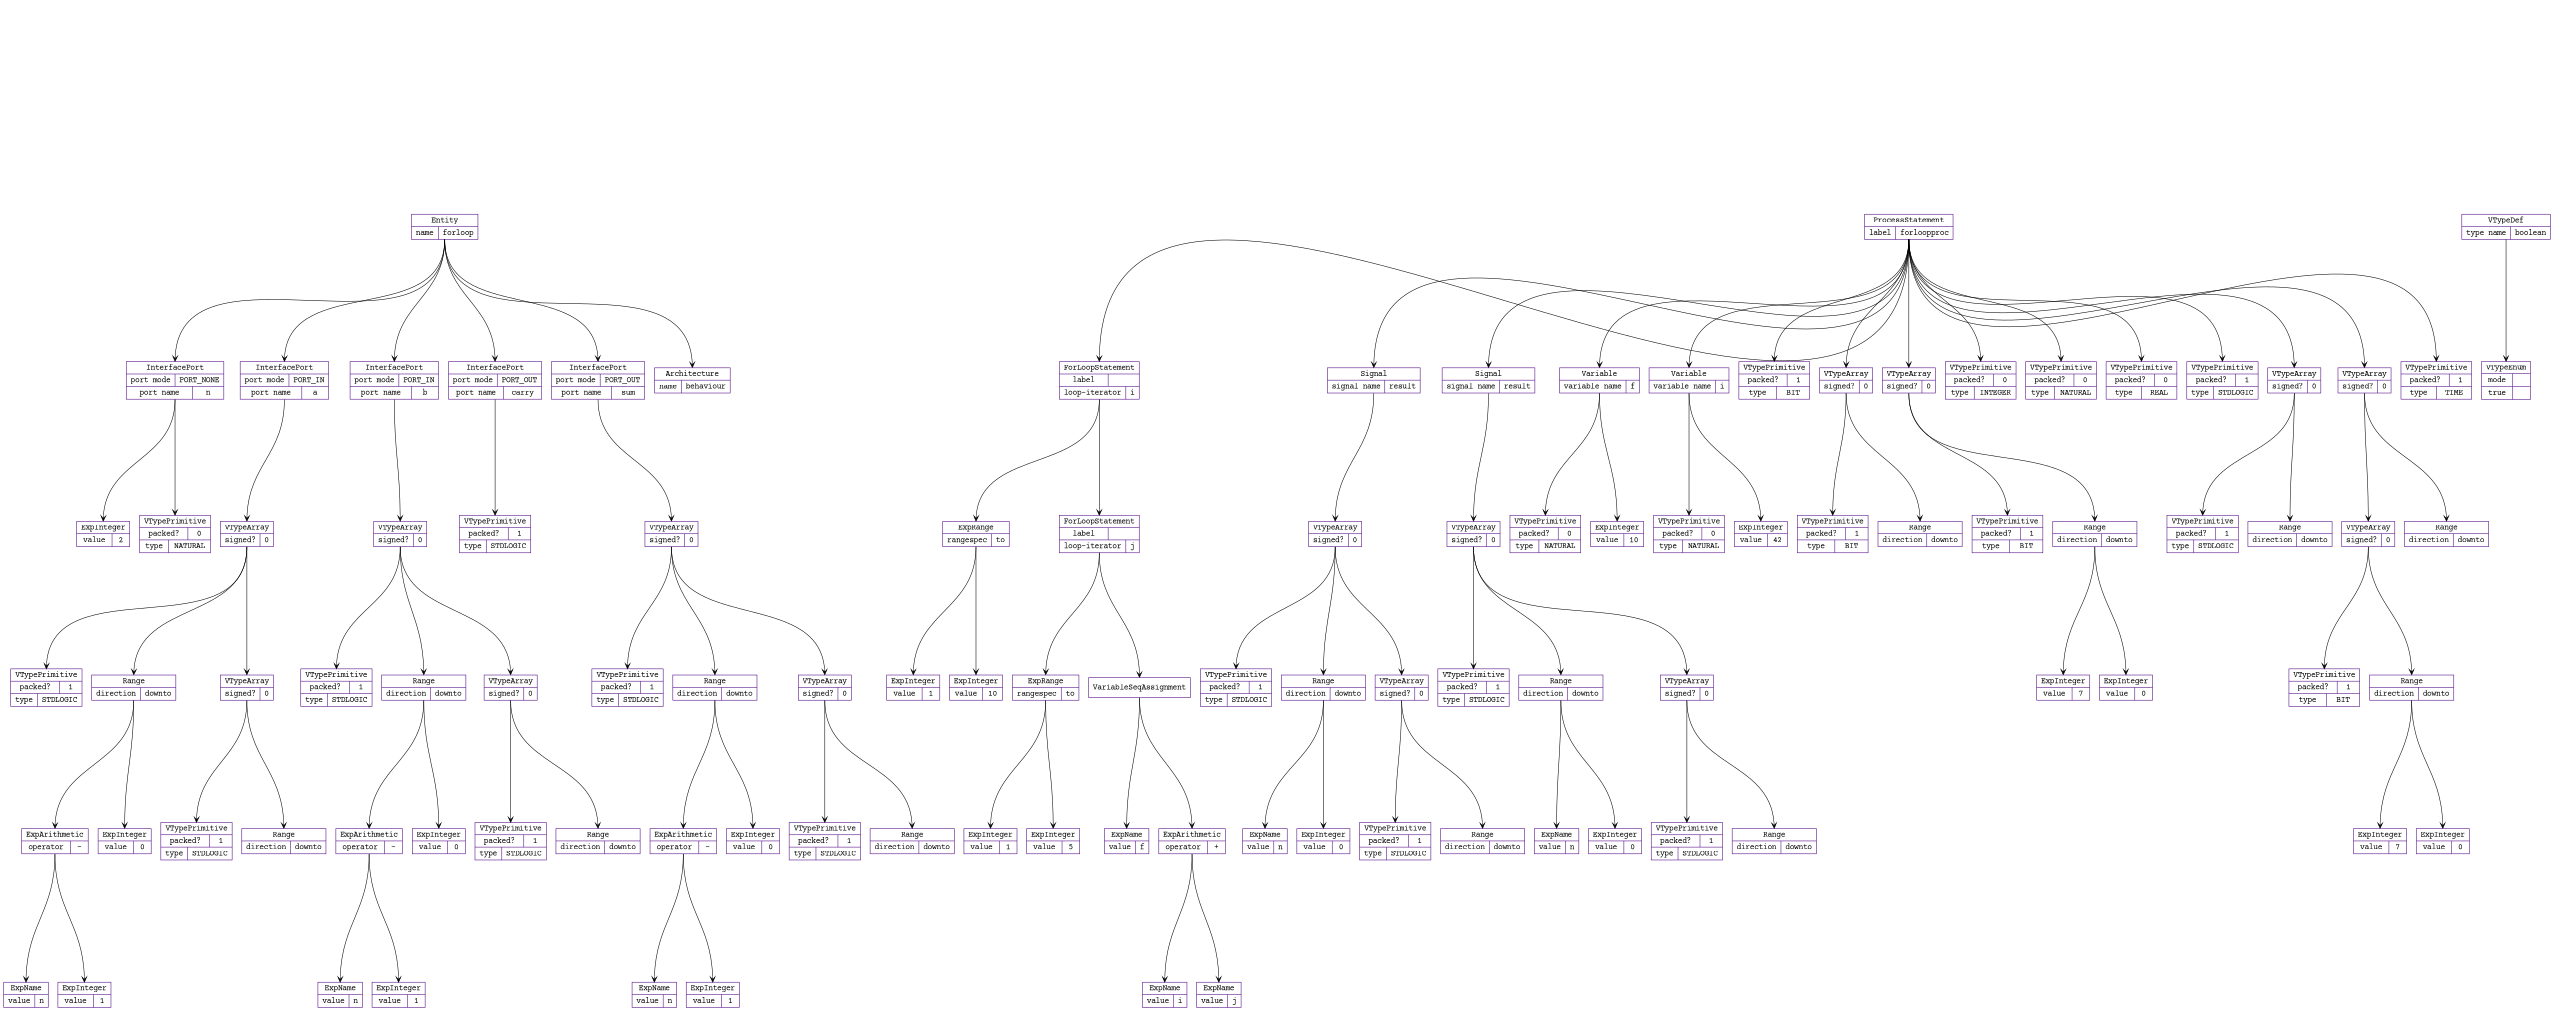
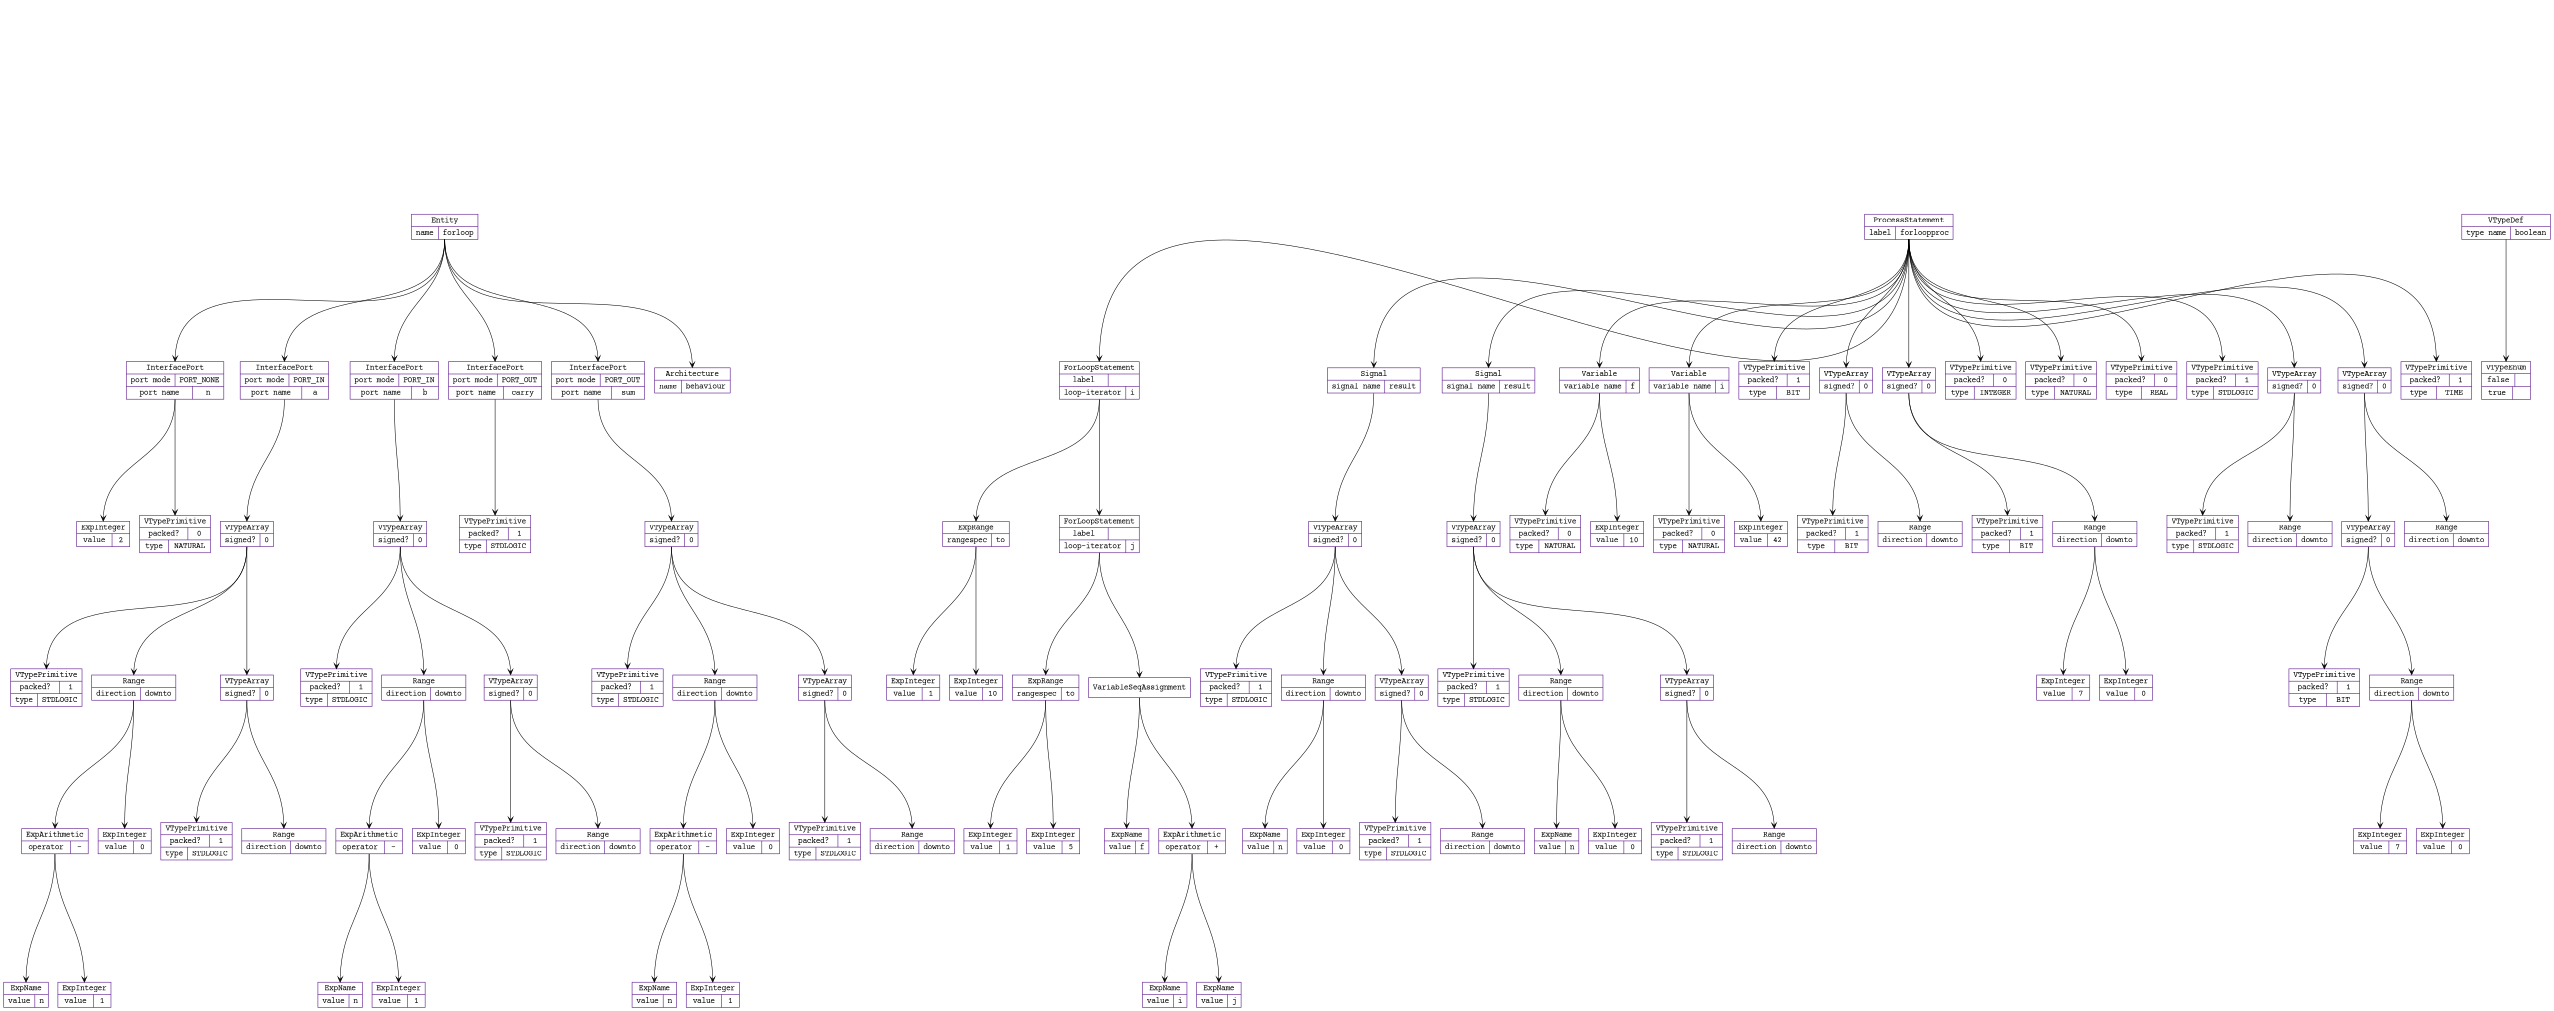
node "VTypeEnum": text "mode" -> "false"
